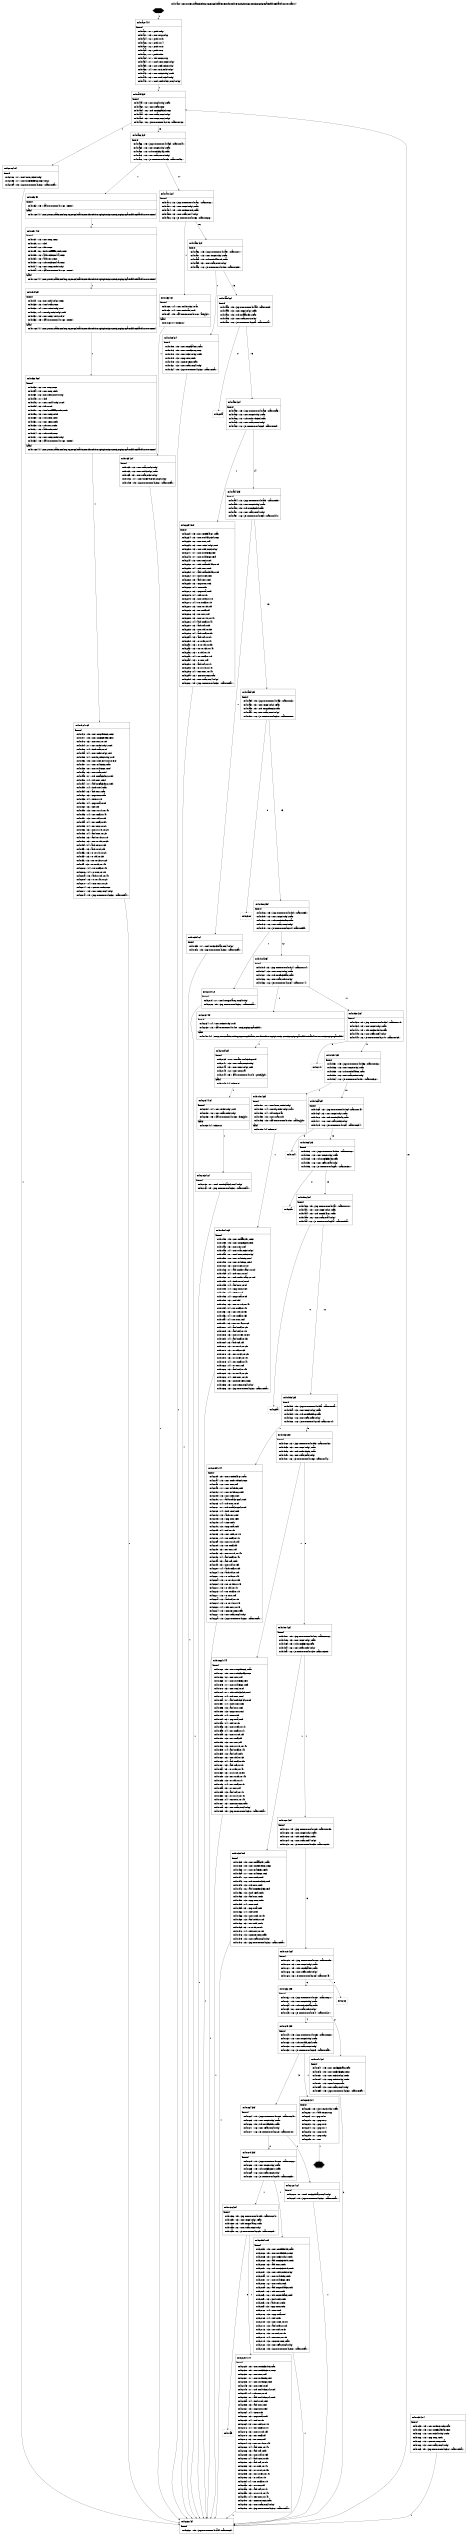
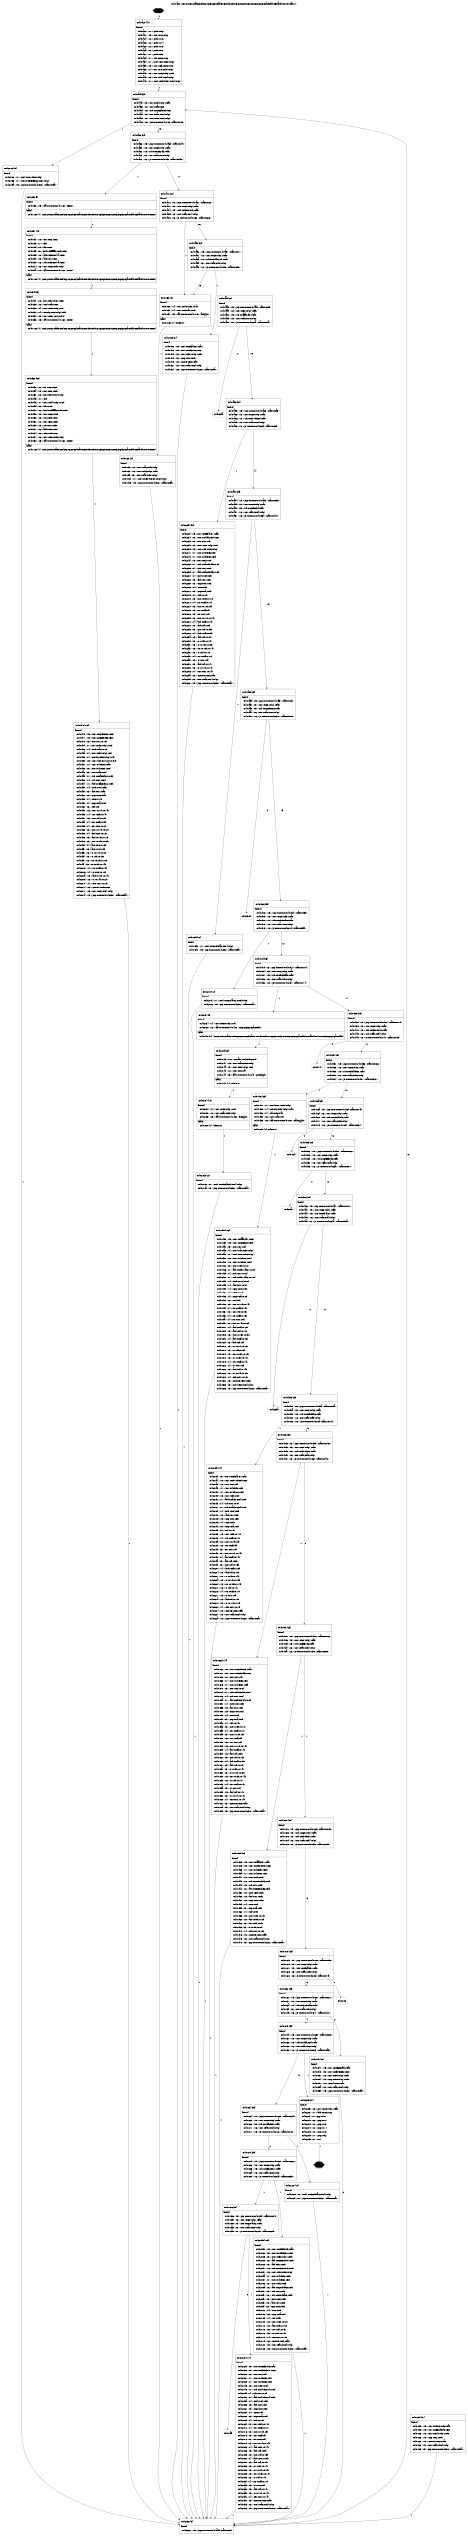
edge "0x401a92 [22]" -> "0x401aa8 [22]": now "0x401a92 [22]" -> "0x401cec [13]"
